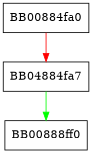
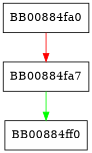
node "BB04884fa7": label "BB04884fa7" -> "BB00884fa7"
node "BB00888ff0": label "BB00888ff0" -> "BB00884ff0"
